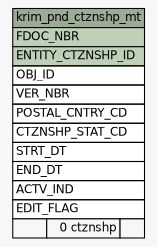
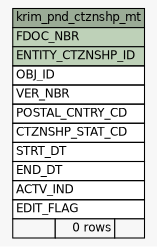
node "krim_pnd_ctznshp_mt": text "0 ctznshp" -> "0 rows"
